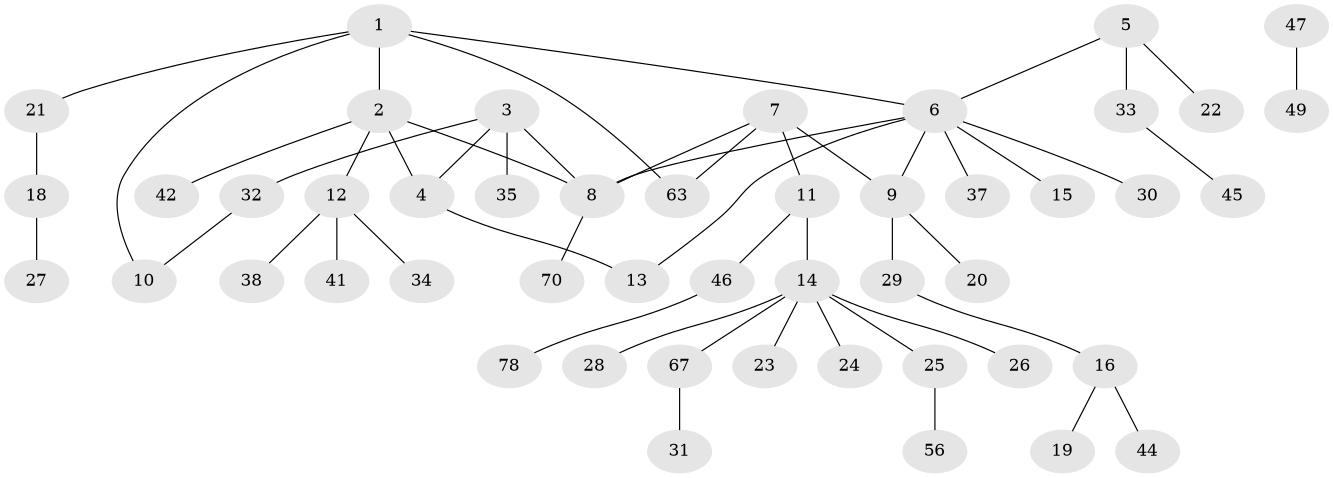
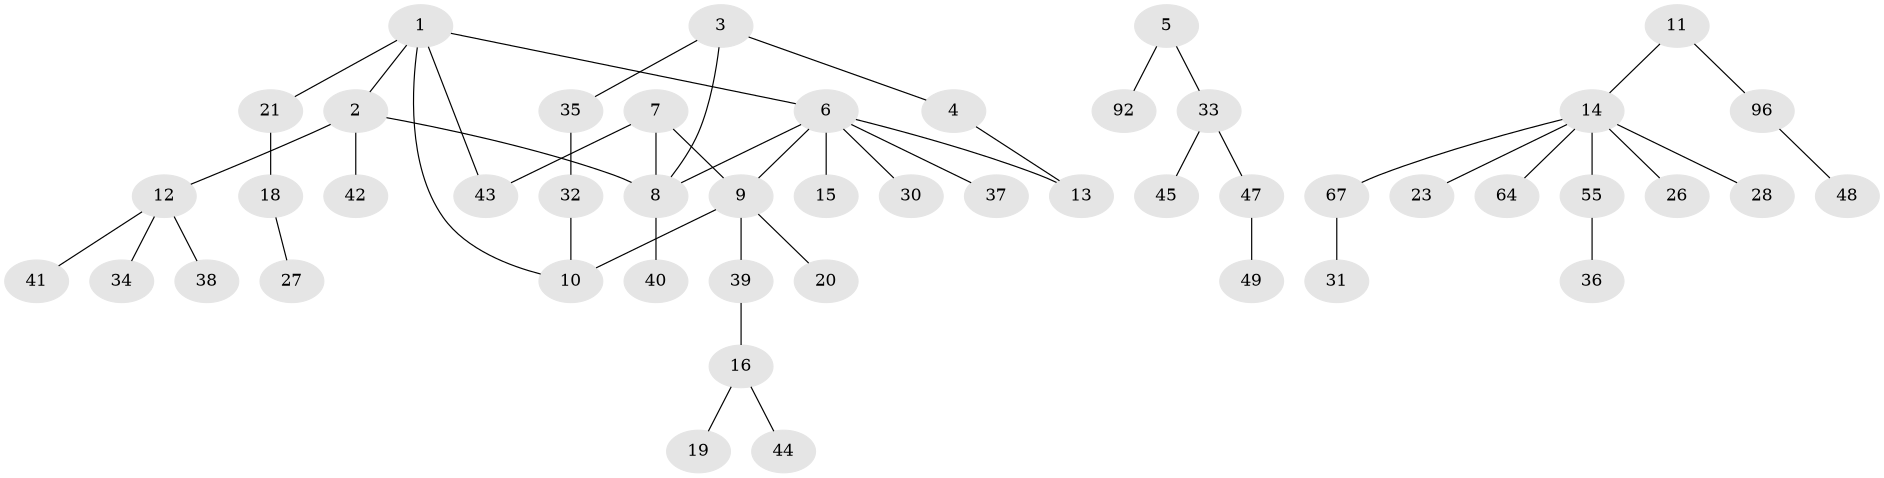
edge "5" -- "6": removed
node "22": label "22" -> "92"
edge "3" -- "32": now "35" -- "32"
edge "7" -- "11": removed
edge "2" -- "4": removed
edge "33" -- "47": added
node "63": label "63" -> "43"
edge "9" -- "10": added
node "70": label "70" -> "40"
node "46": label "46" -> "96"
node "29": label "29" -> "39"
node "78": label "78" -> "48"
node "24": label "24" -> "64"
node "25": label "25" -> "55"
node "56": label "56" -> "36"
